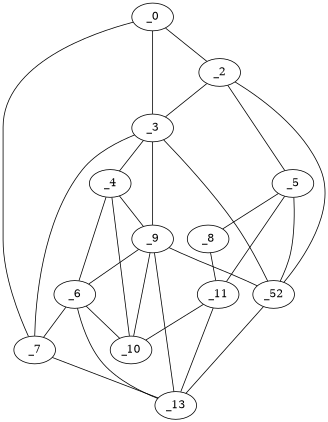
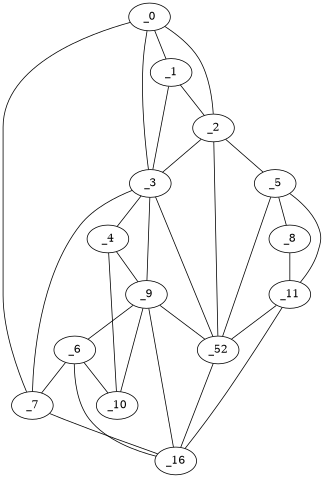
node "_1": added
edge "_4" -- "_6": removed
edge "_11" -- "_10": now "_11" -- "_52"
node "_13": label "_13" -> "_16"
